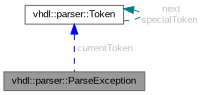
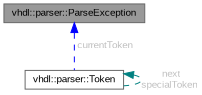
edge "vhdl::parser::ParseException" -> "vhdl::parser::Token": reversed
